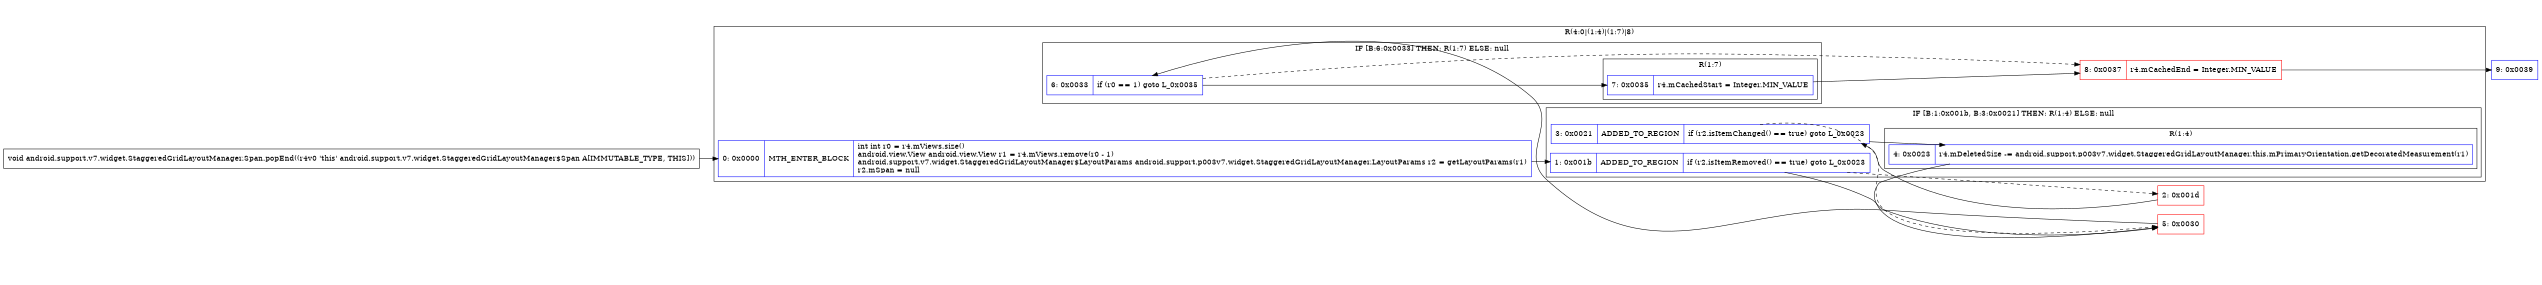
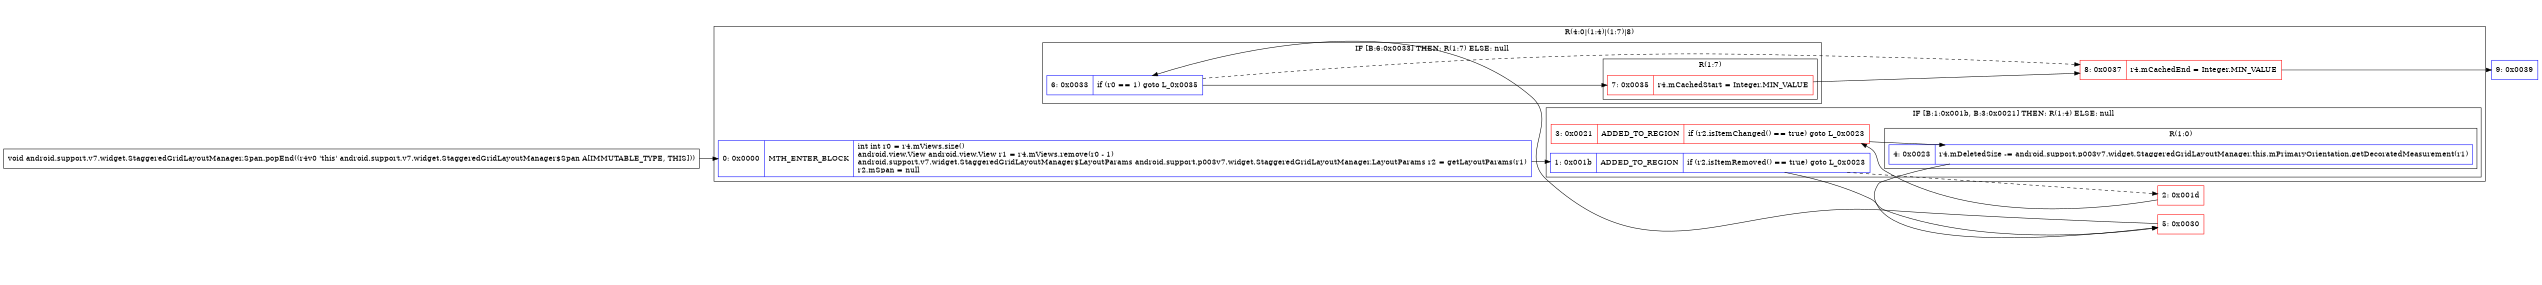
node "7: 0x0035": color blue -> red
node "3: 0x0021": color blue -> red
cluster "R(1:4)": label "R(1:4)" -> "R(1:0)"
edge "3: 0x0021" -> "5: 0x0030": removed
